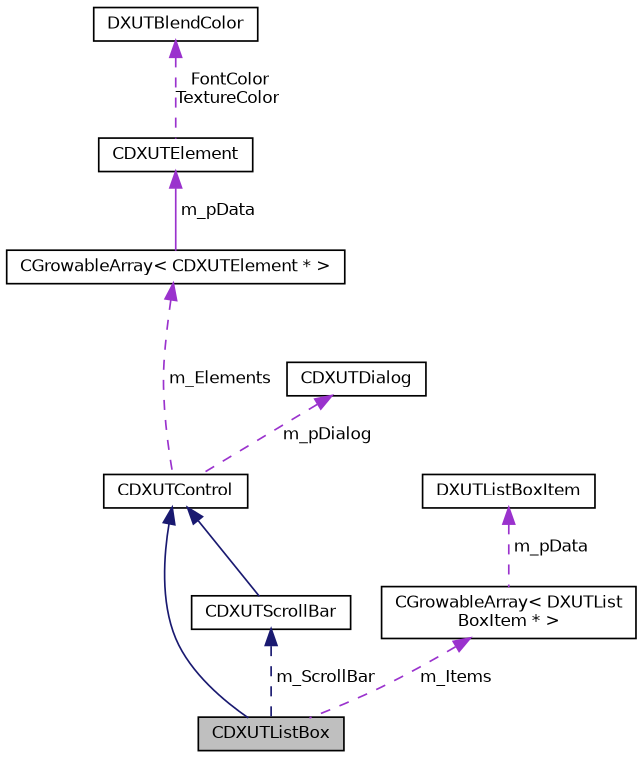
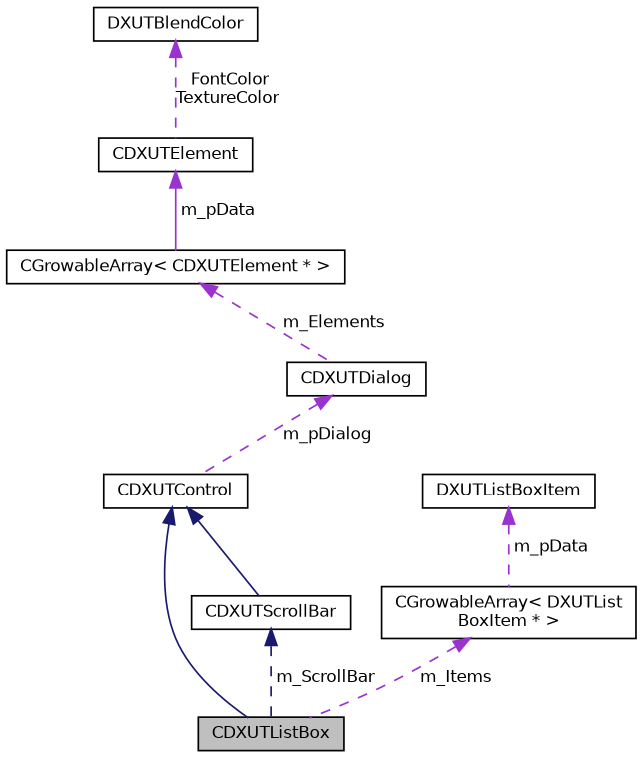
edge "CDXUTControl" -> "CGrowableArray< CDXUTElement * >": now "CDXUTDialog" -> "CGrowableArray< CDXUTElement * >"
